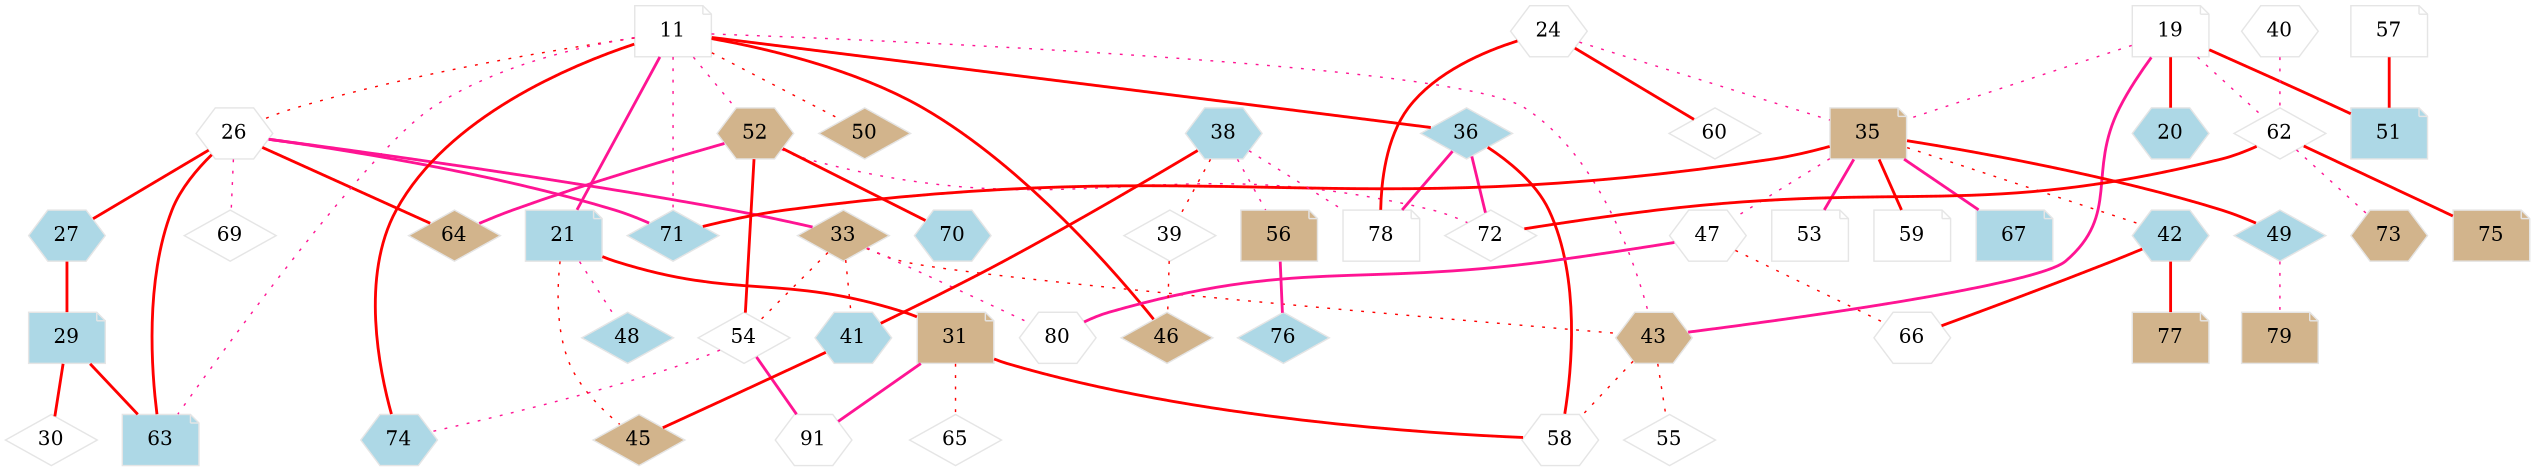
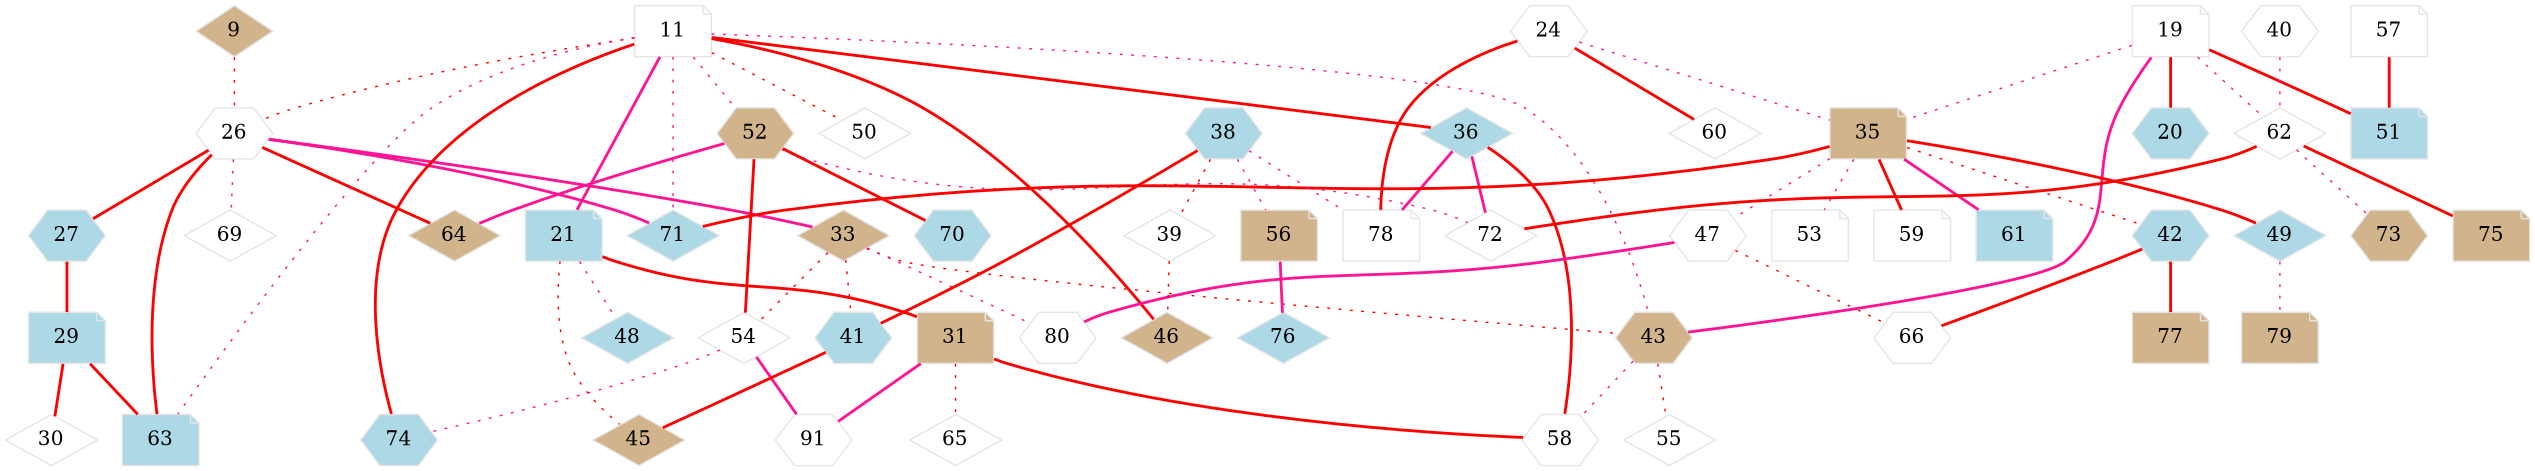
node "9": added
node "50": fillcolor tan -> white
edge "35" -- "53": style bold -> dotted
node "67": label "67" -> "61"
edge "43" -- "58": color red -> deeppink
